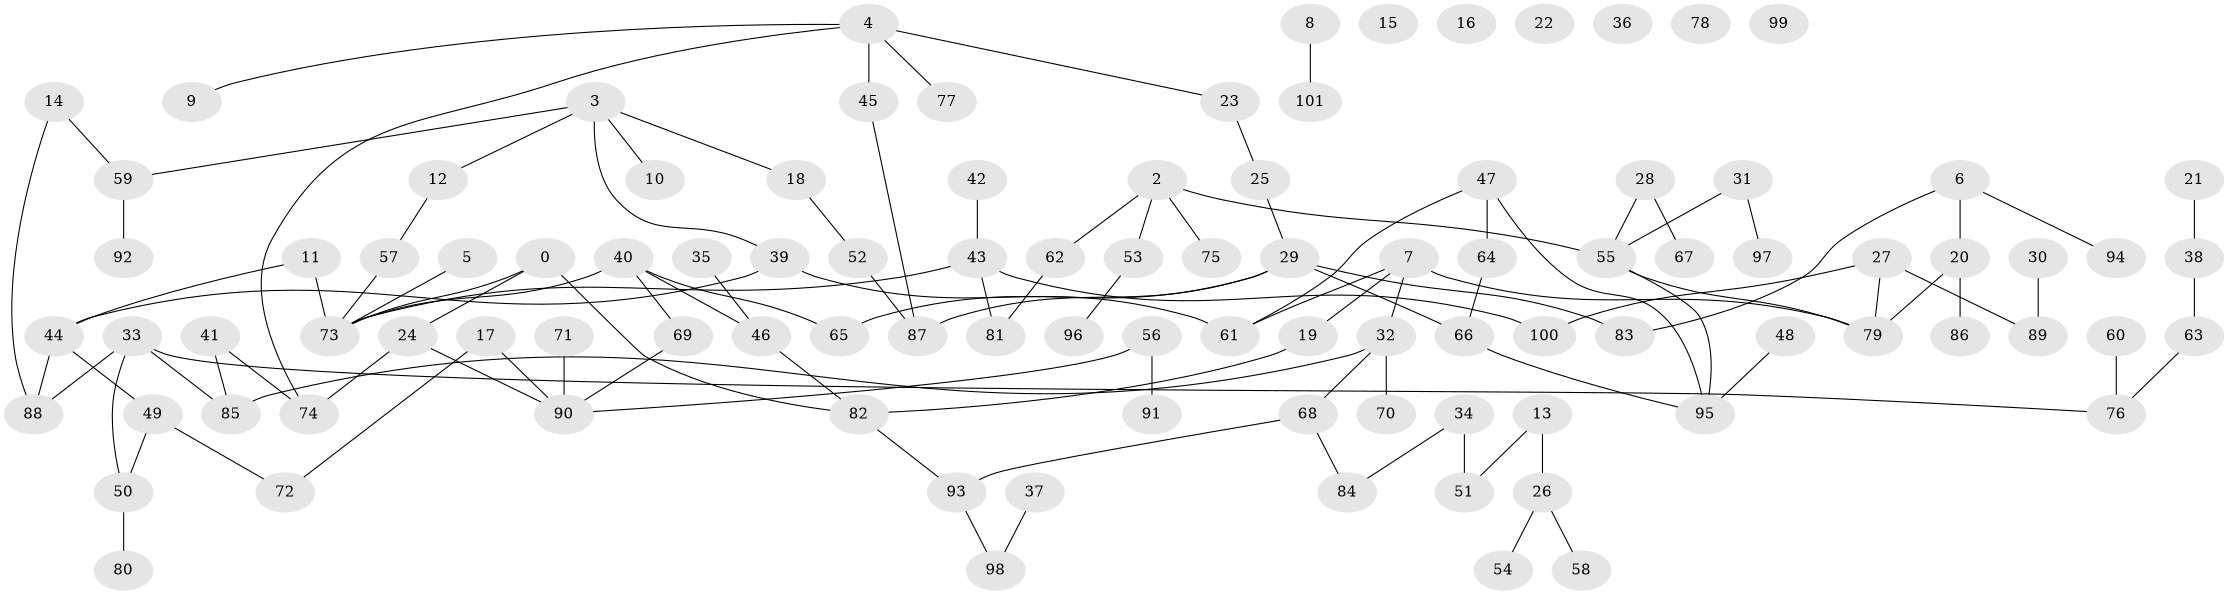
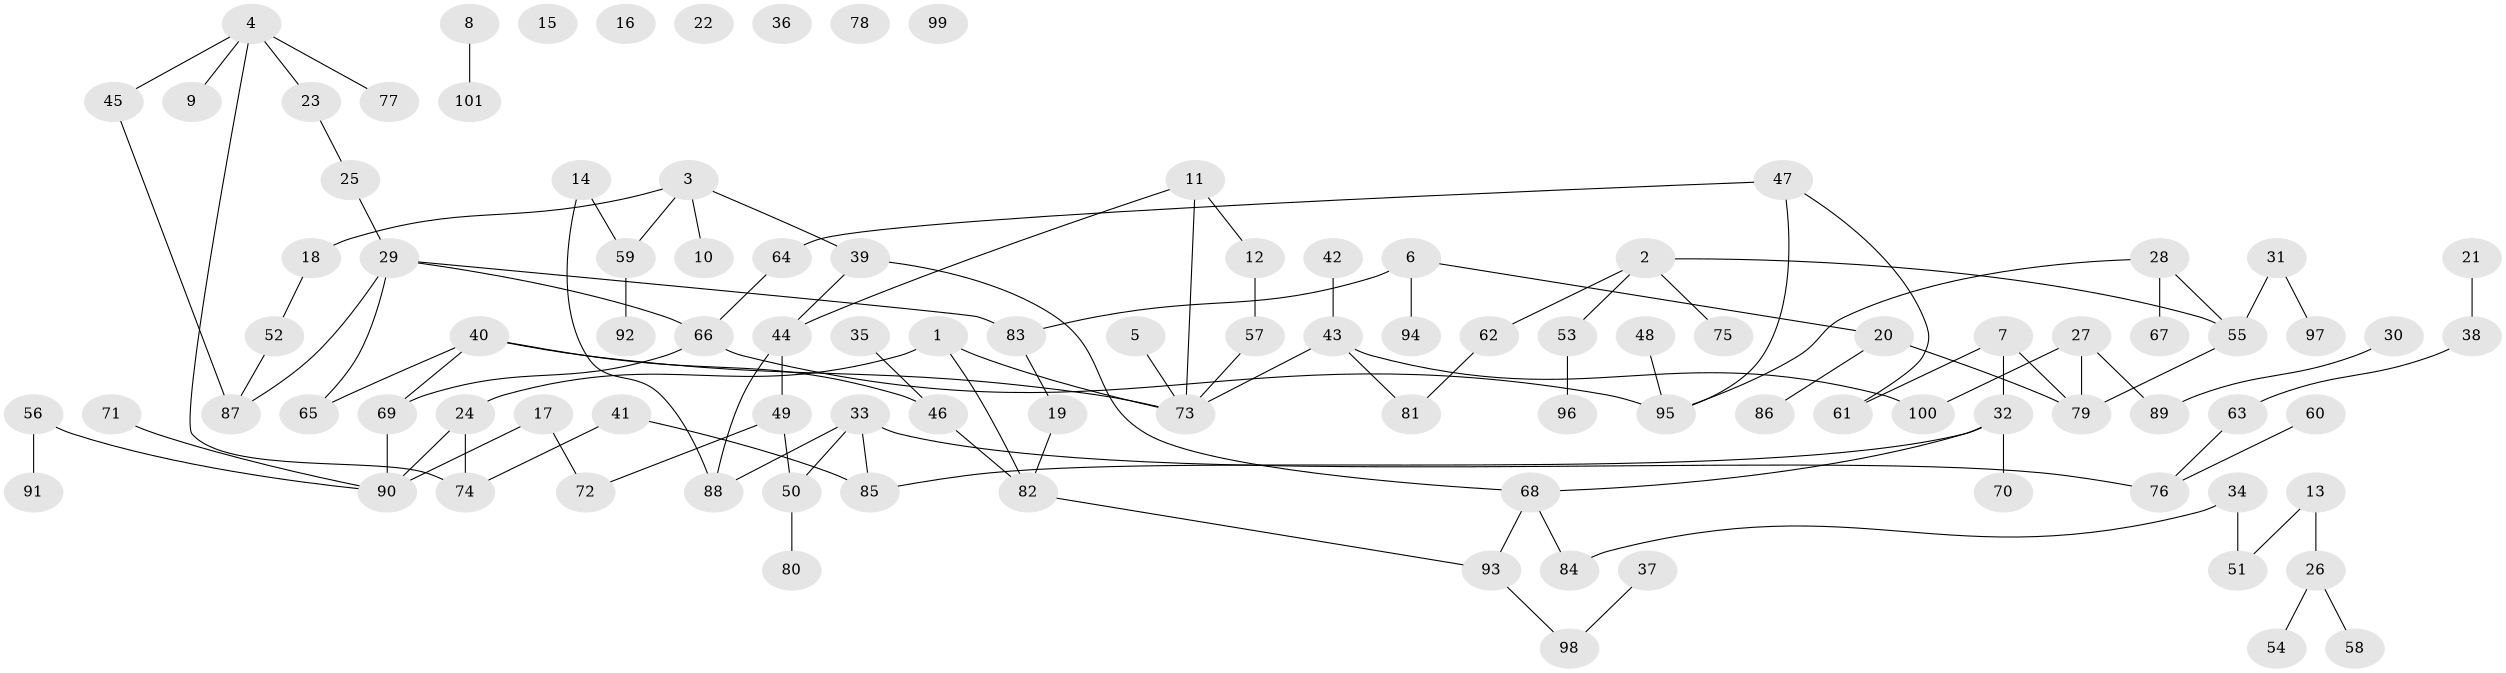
edge "3" -- "12": now "11" -- "12"
node "0": label "0" -> "1"
edge "39" -- "61": now "39" -- "68"
edge "7" -- "19": now "83" -- "19"
edge "55" -- "95": now "28" -- "95"
edge "66" -- "69": added
